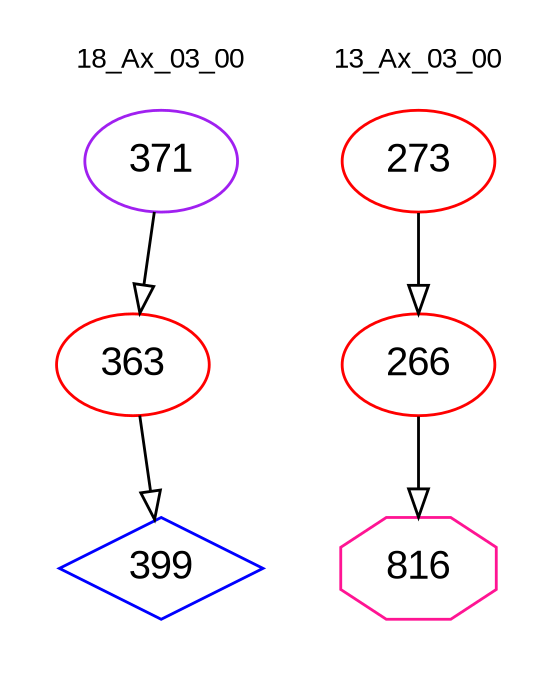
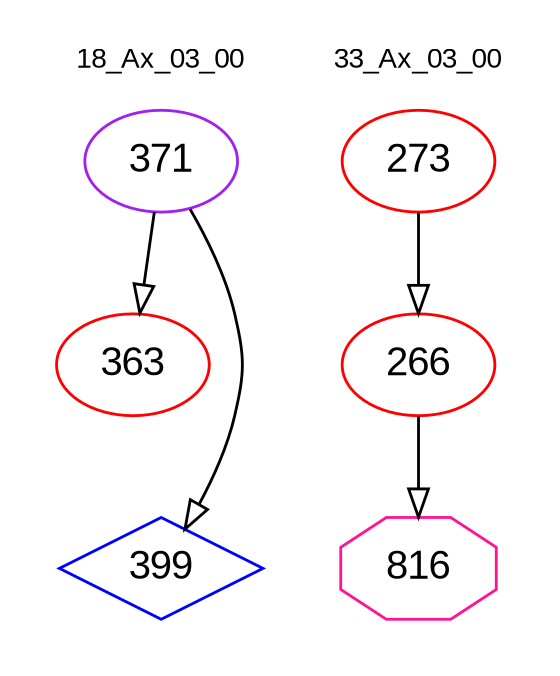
cluster "13_Ax_03_00": label "13_Ax_03_00" -> "33_Ax_03_00"
edge "363" -> "399": now "371" -> "399"
